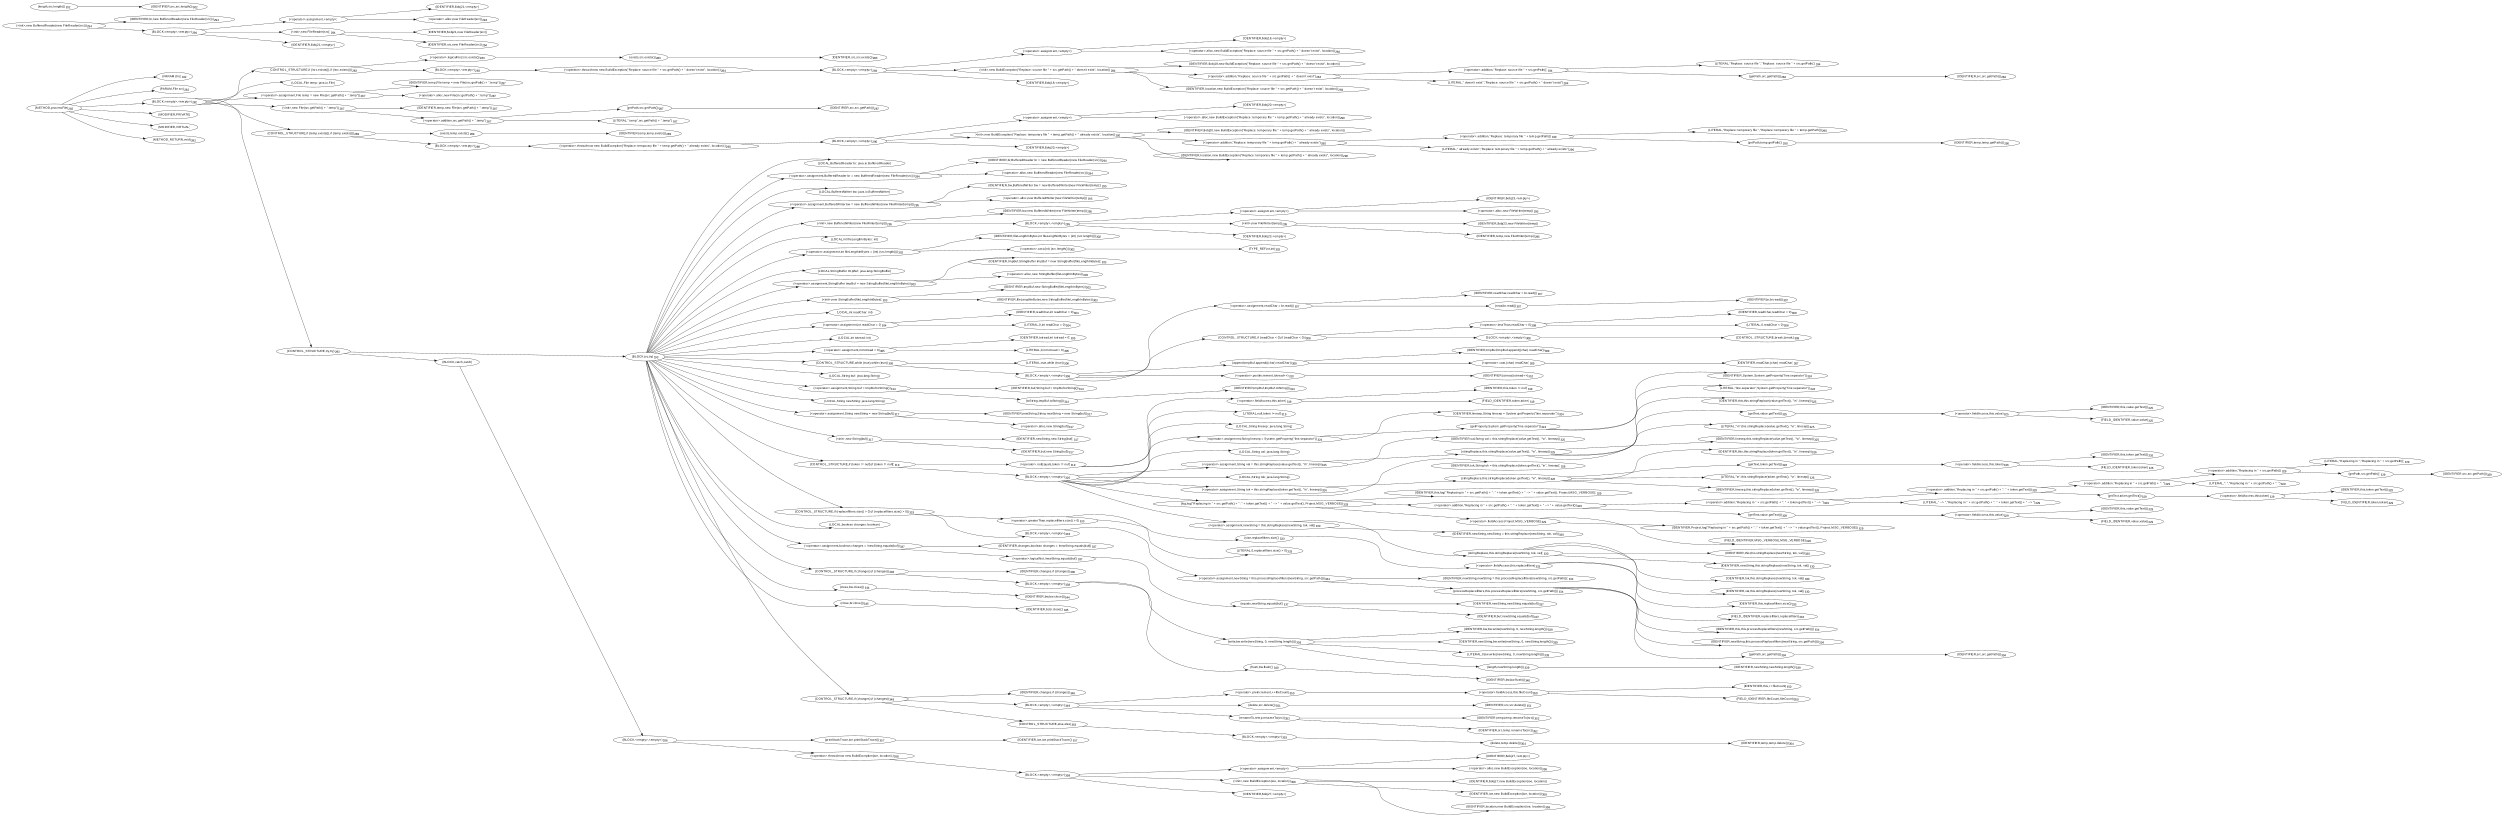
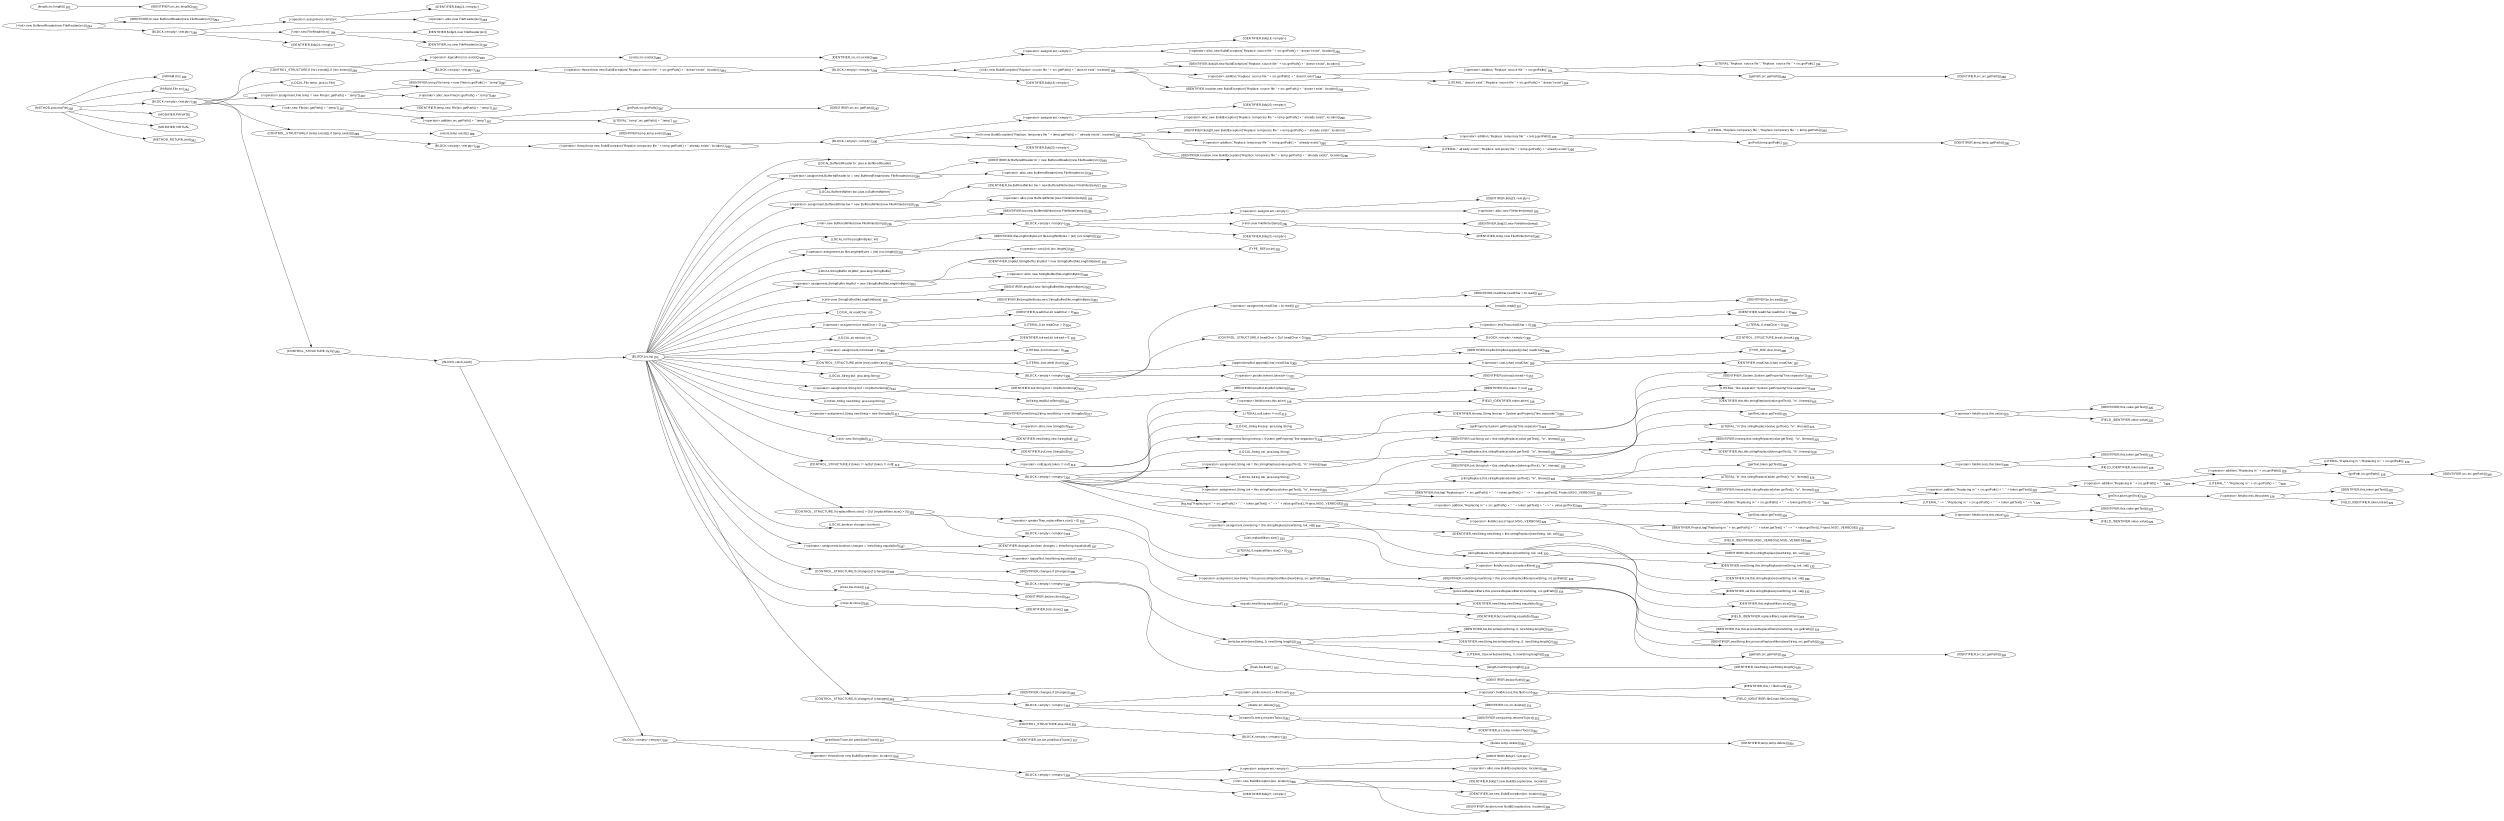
node "(TYPE_REF,char,char)": added
edge "(CONTROL_STRUCTURE,try,try)" -> "(BLOCK,try,try)": now "(BLOCK,catch,catch)" -> "(BLOCK,try,try)"
edge "(<operator>.greaterThan,replacefilters.size() > 0)" -> "(size,replacefilters.size())": removed
